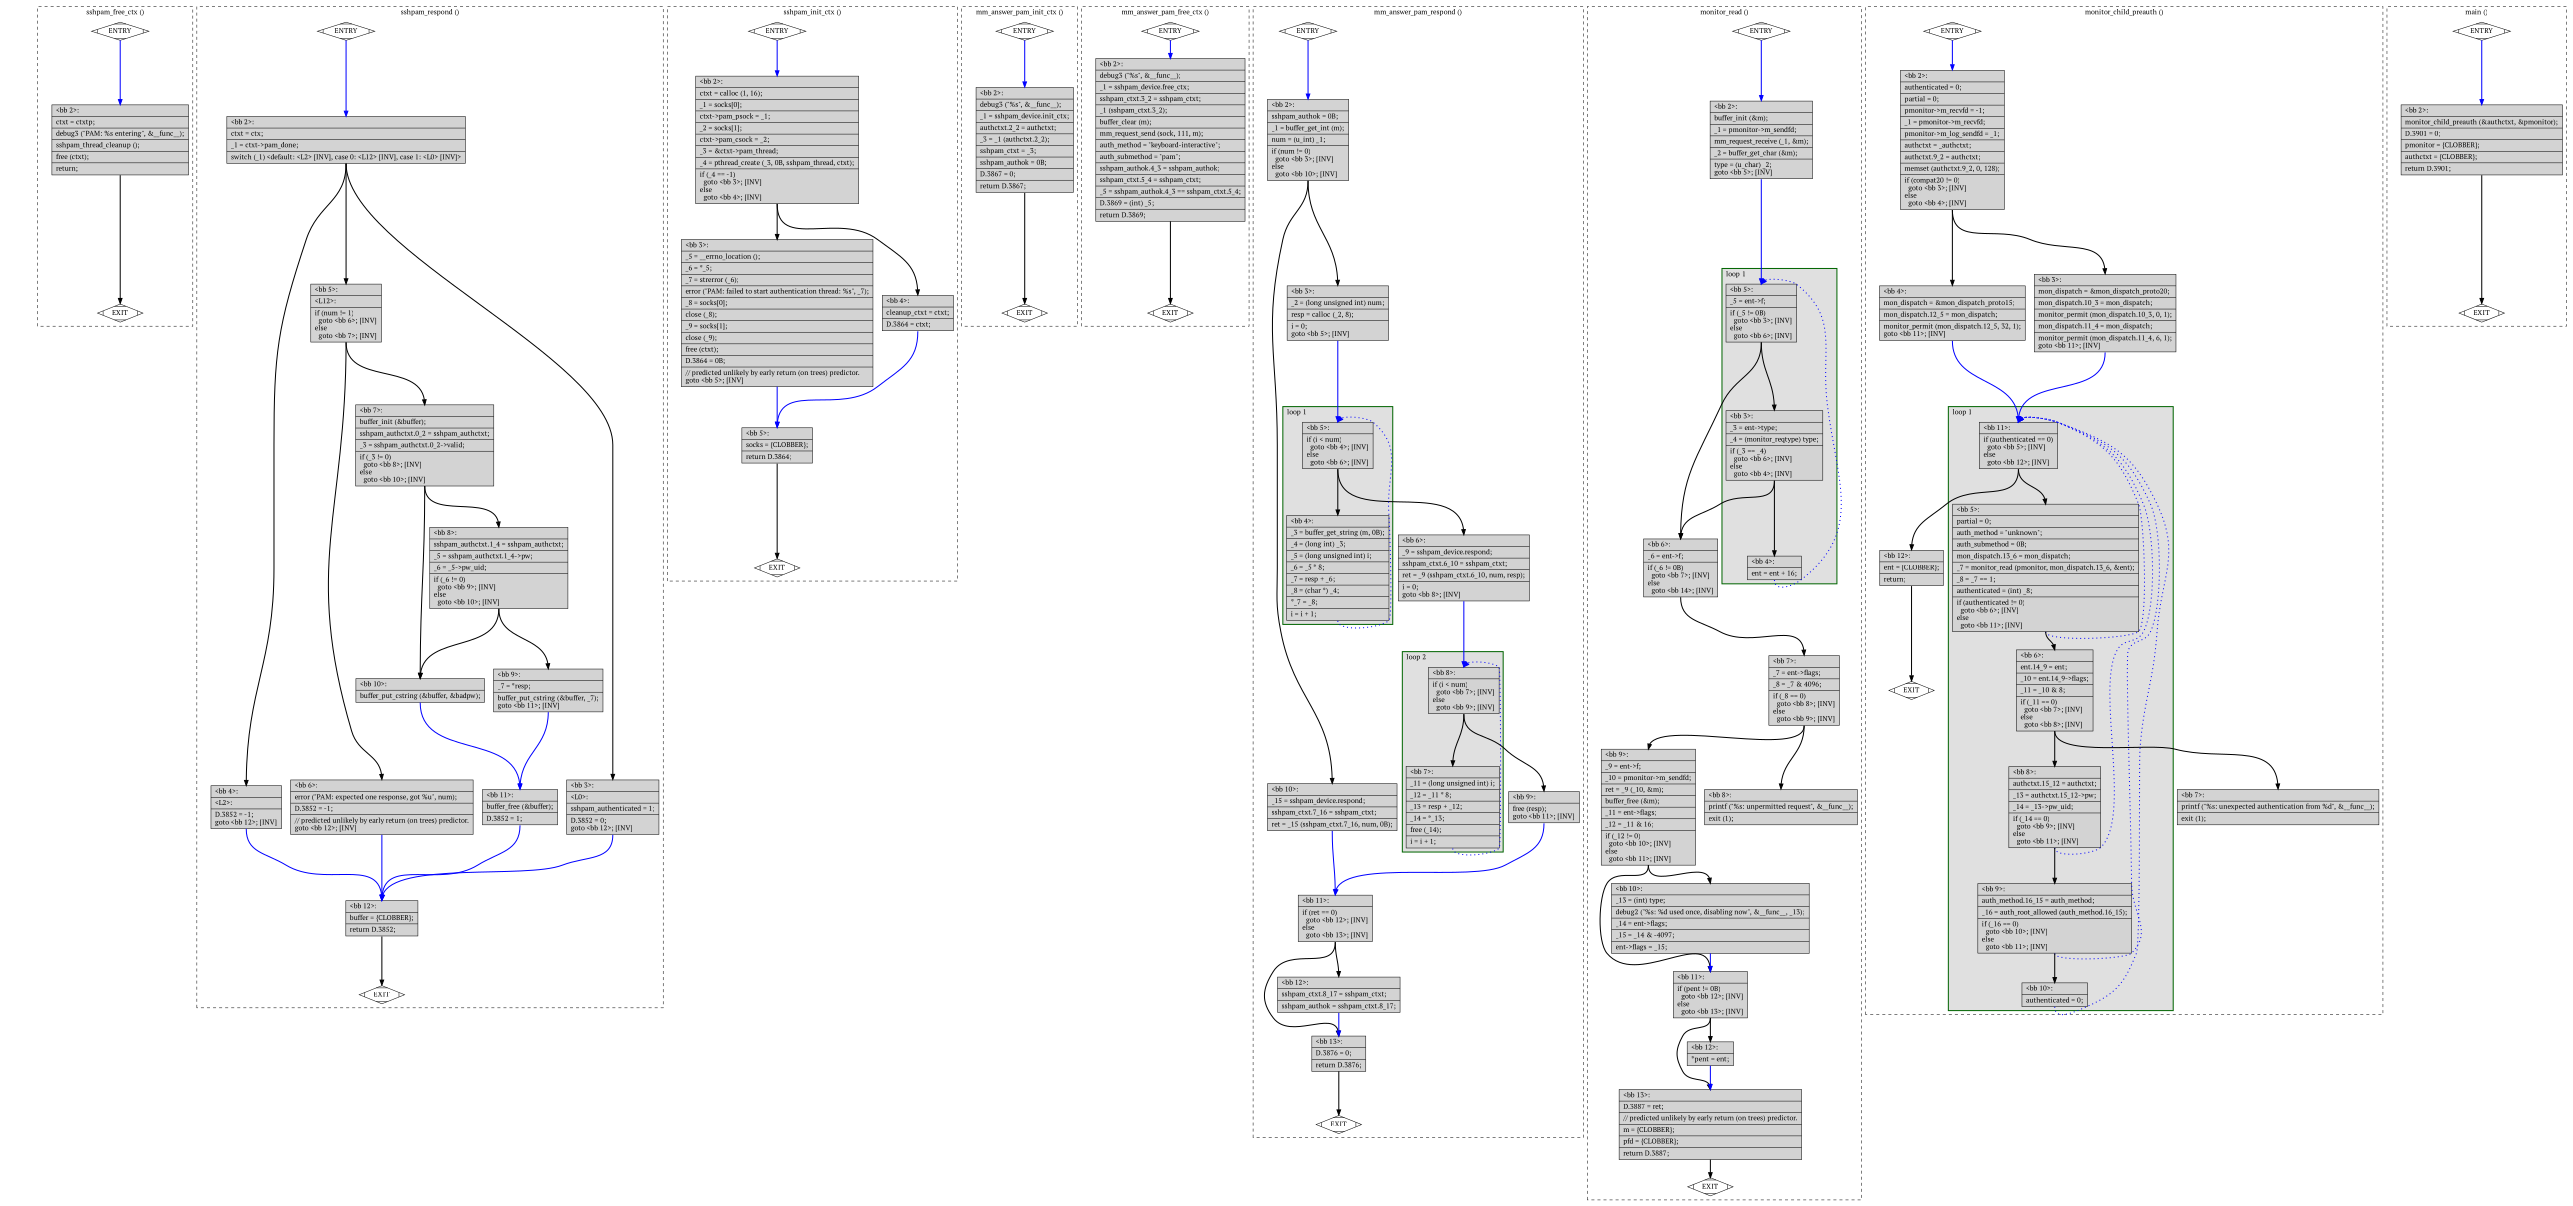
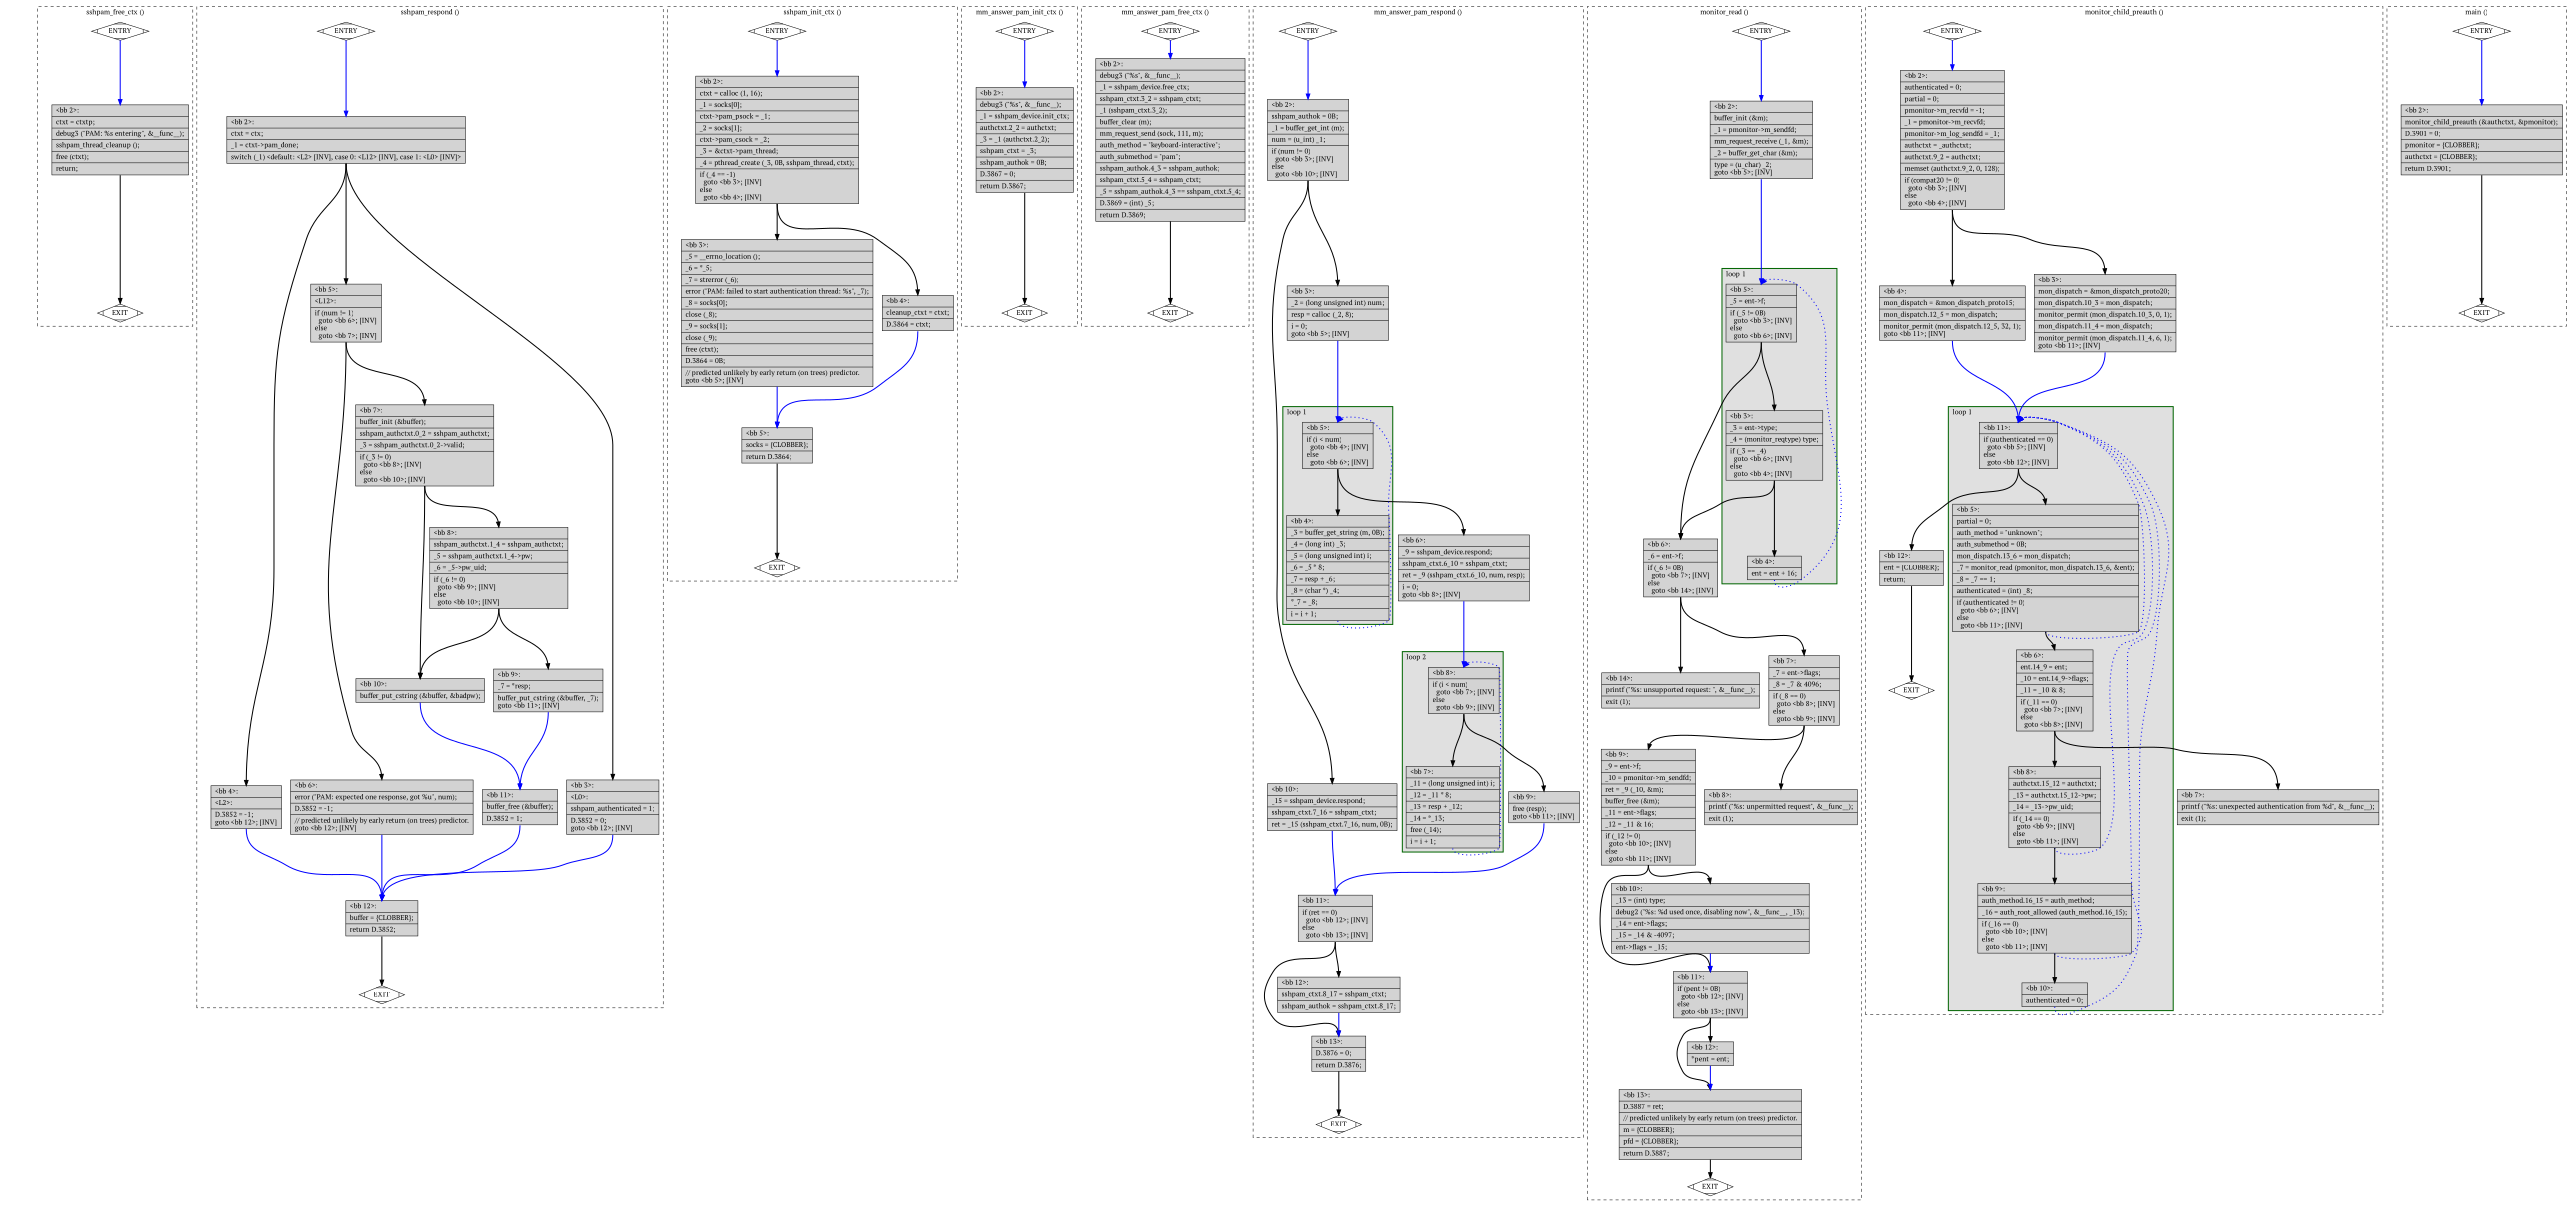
node "<bb 14>:": added
